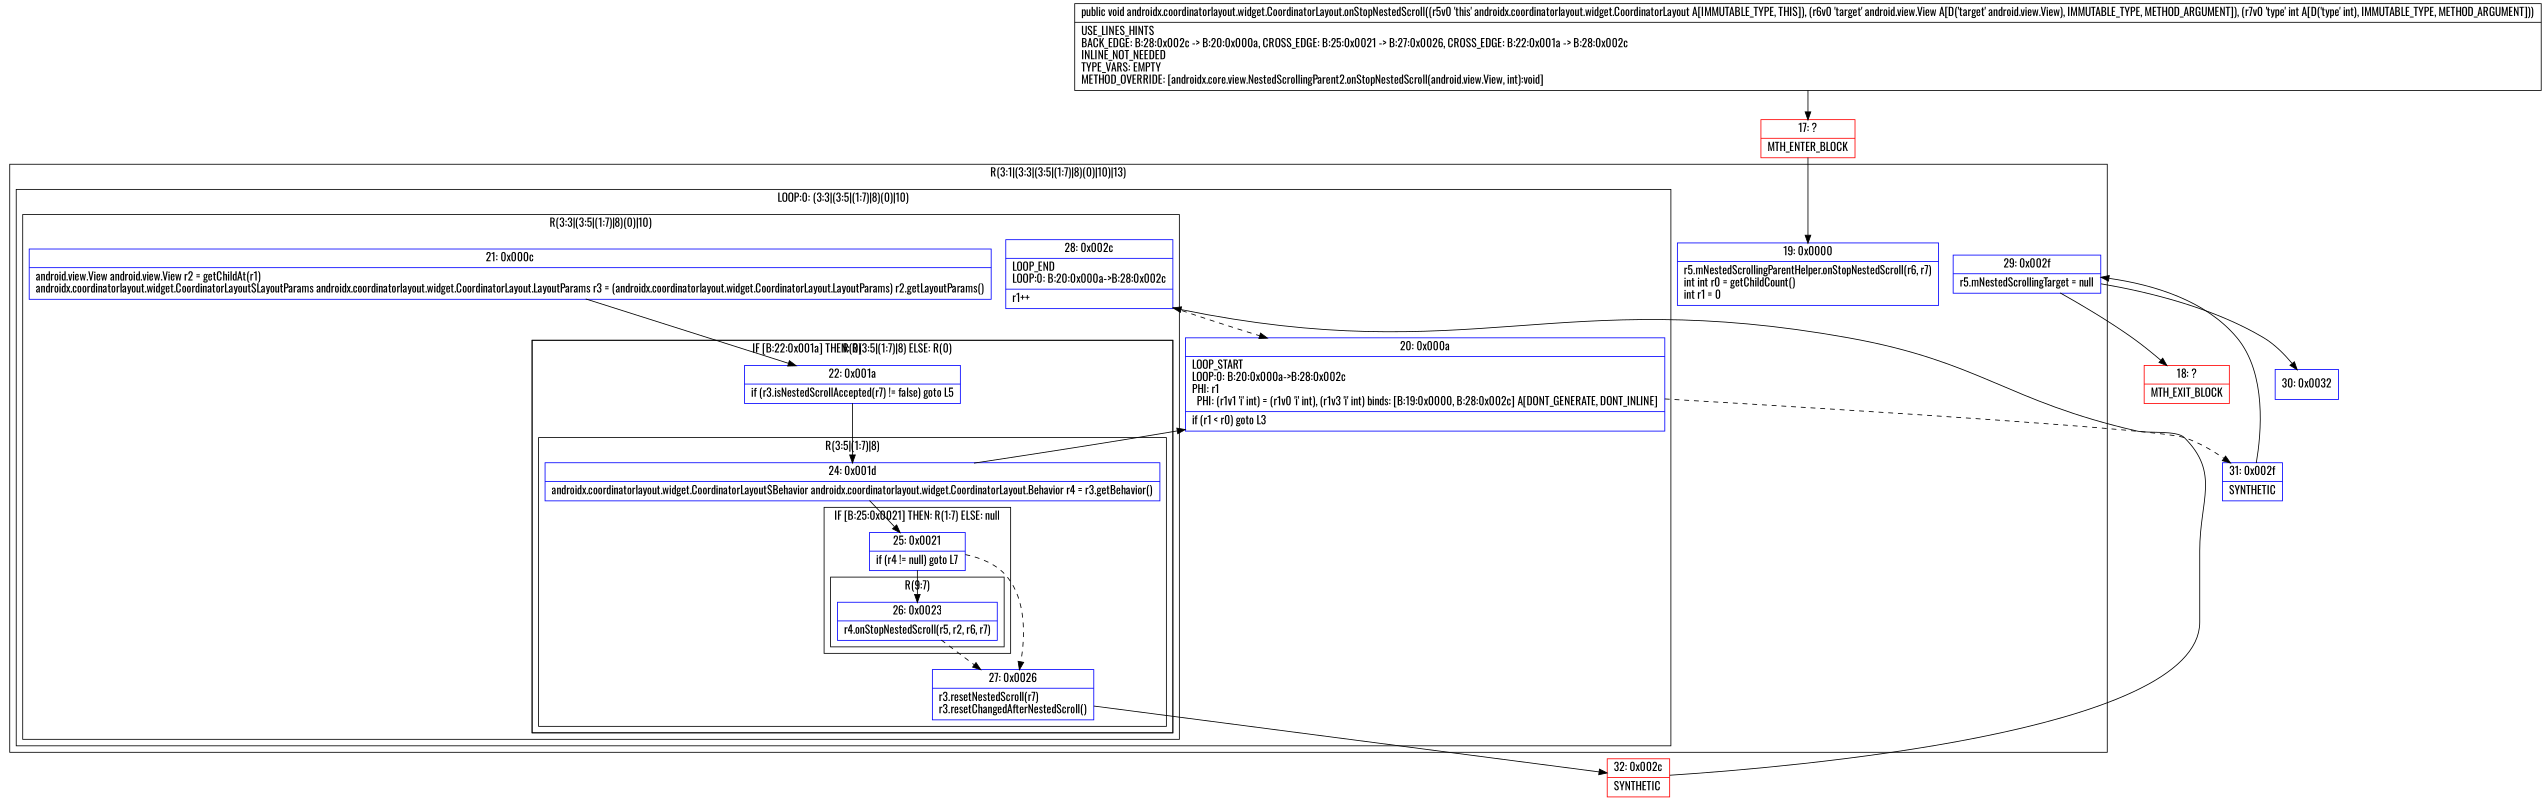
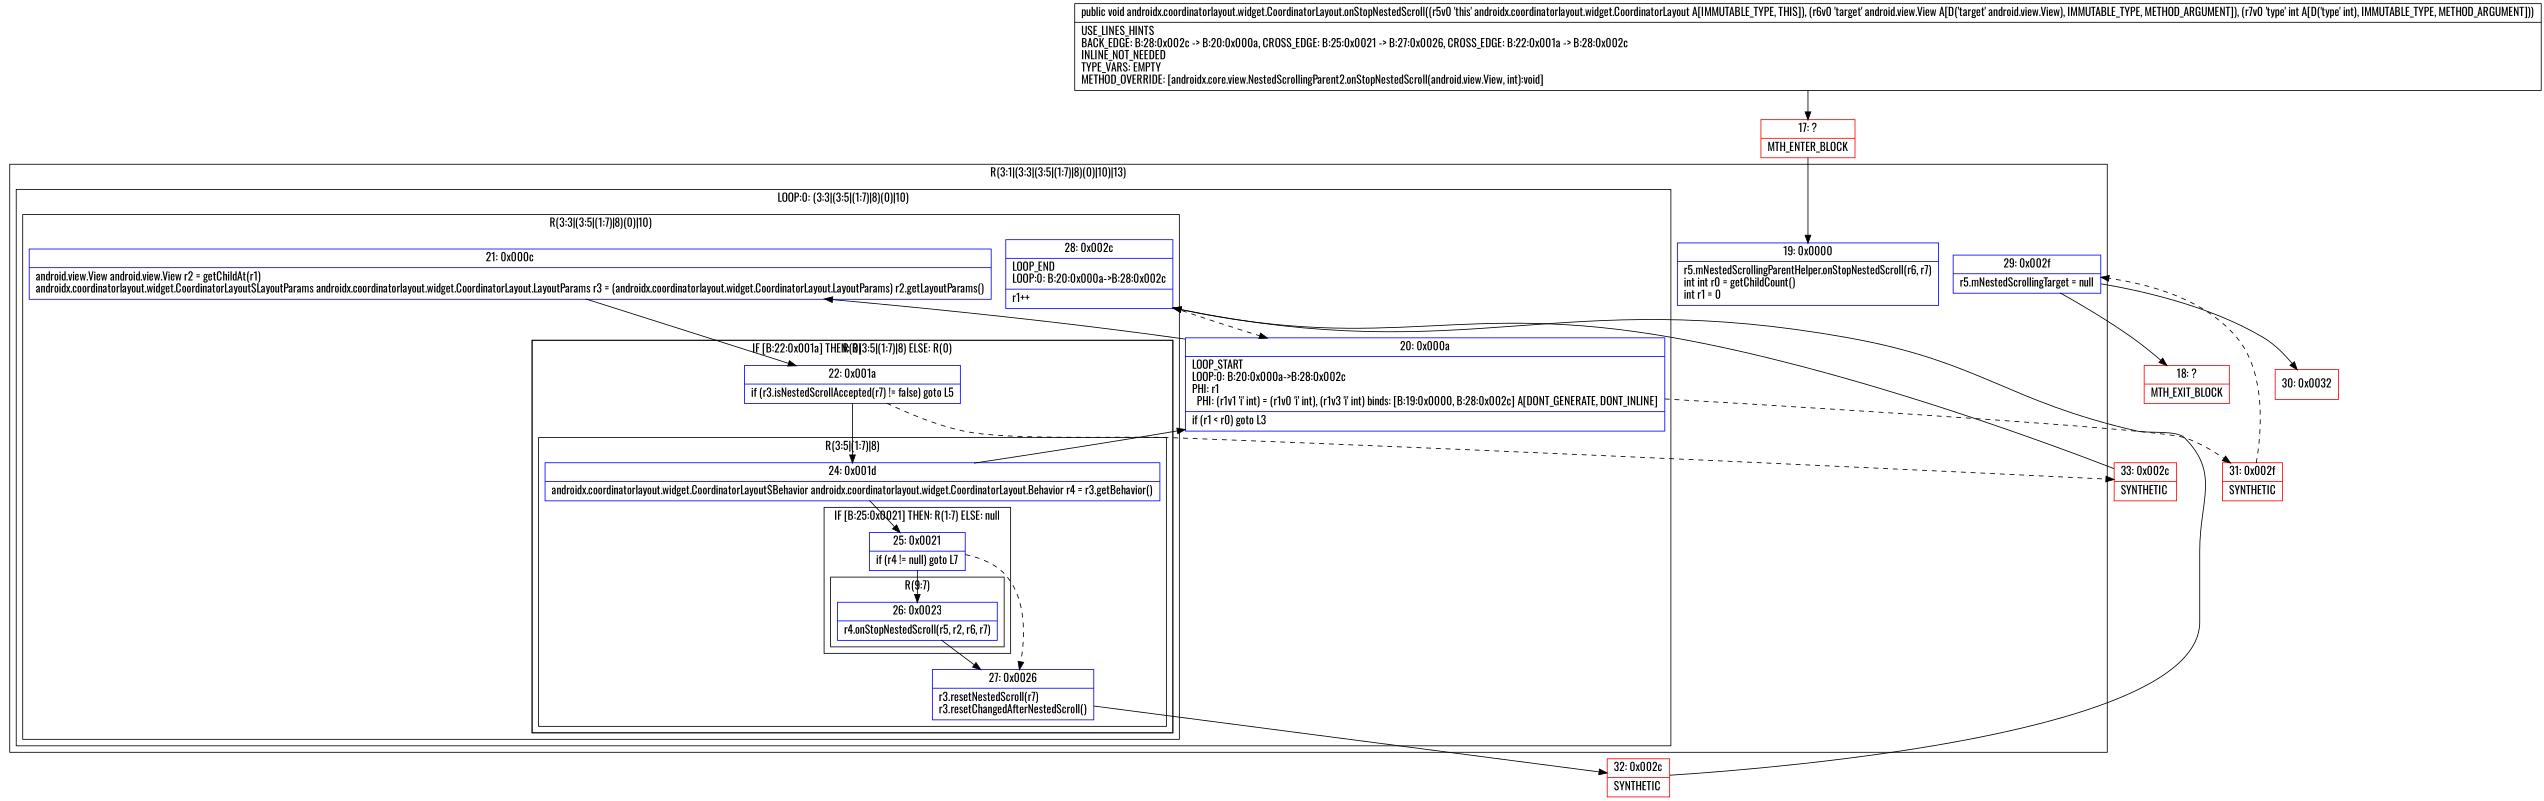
edge "20: 0x000a" -> "21: 0x000c": added
edge "31: 0x002f" -> "29: 0x002f": style solid -> dashed
node "30: 0x0032": color blue -> red
node "33: 0x002c": added
node "31: 0x002f": color blue -> red
edge "26: 0x0023" -> "27: 0x0026": style dashed -> solid
